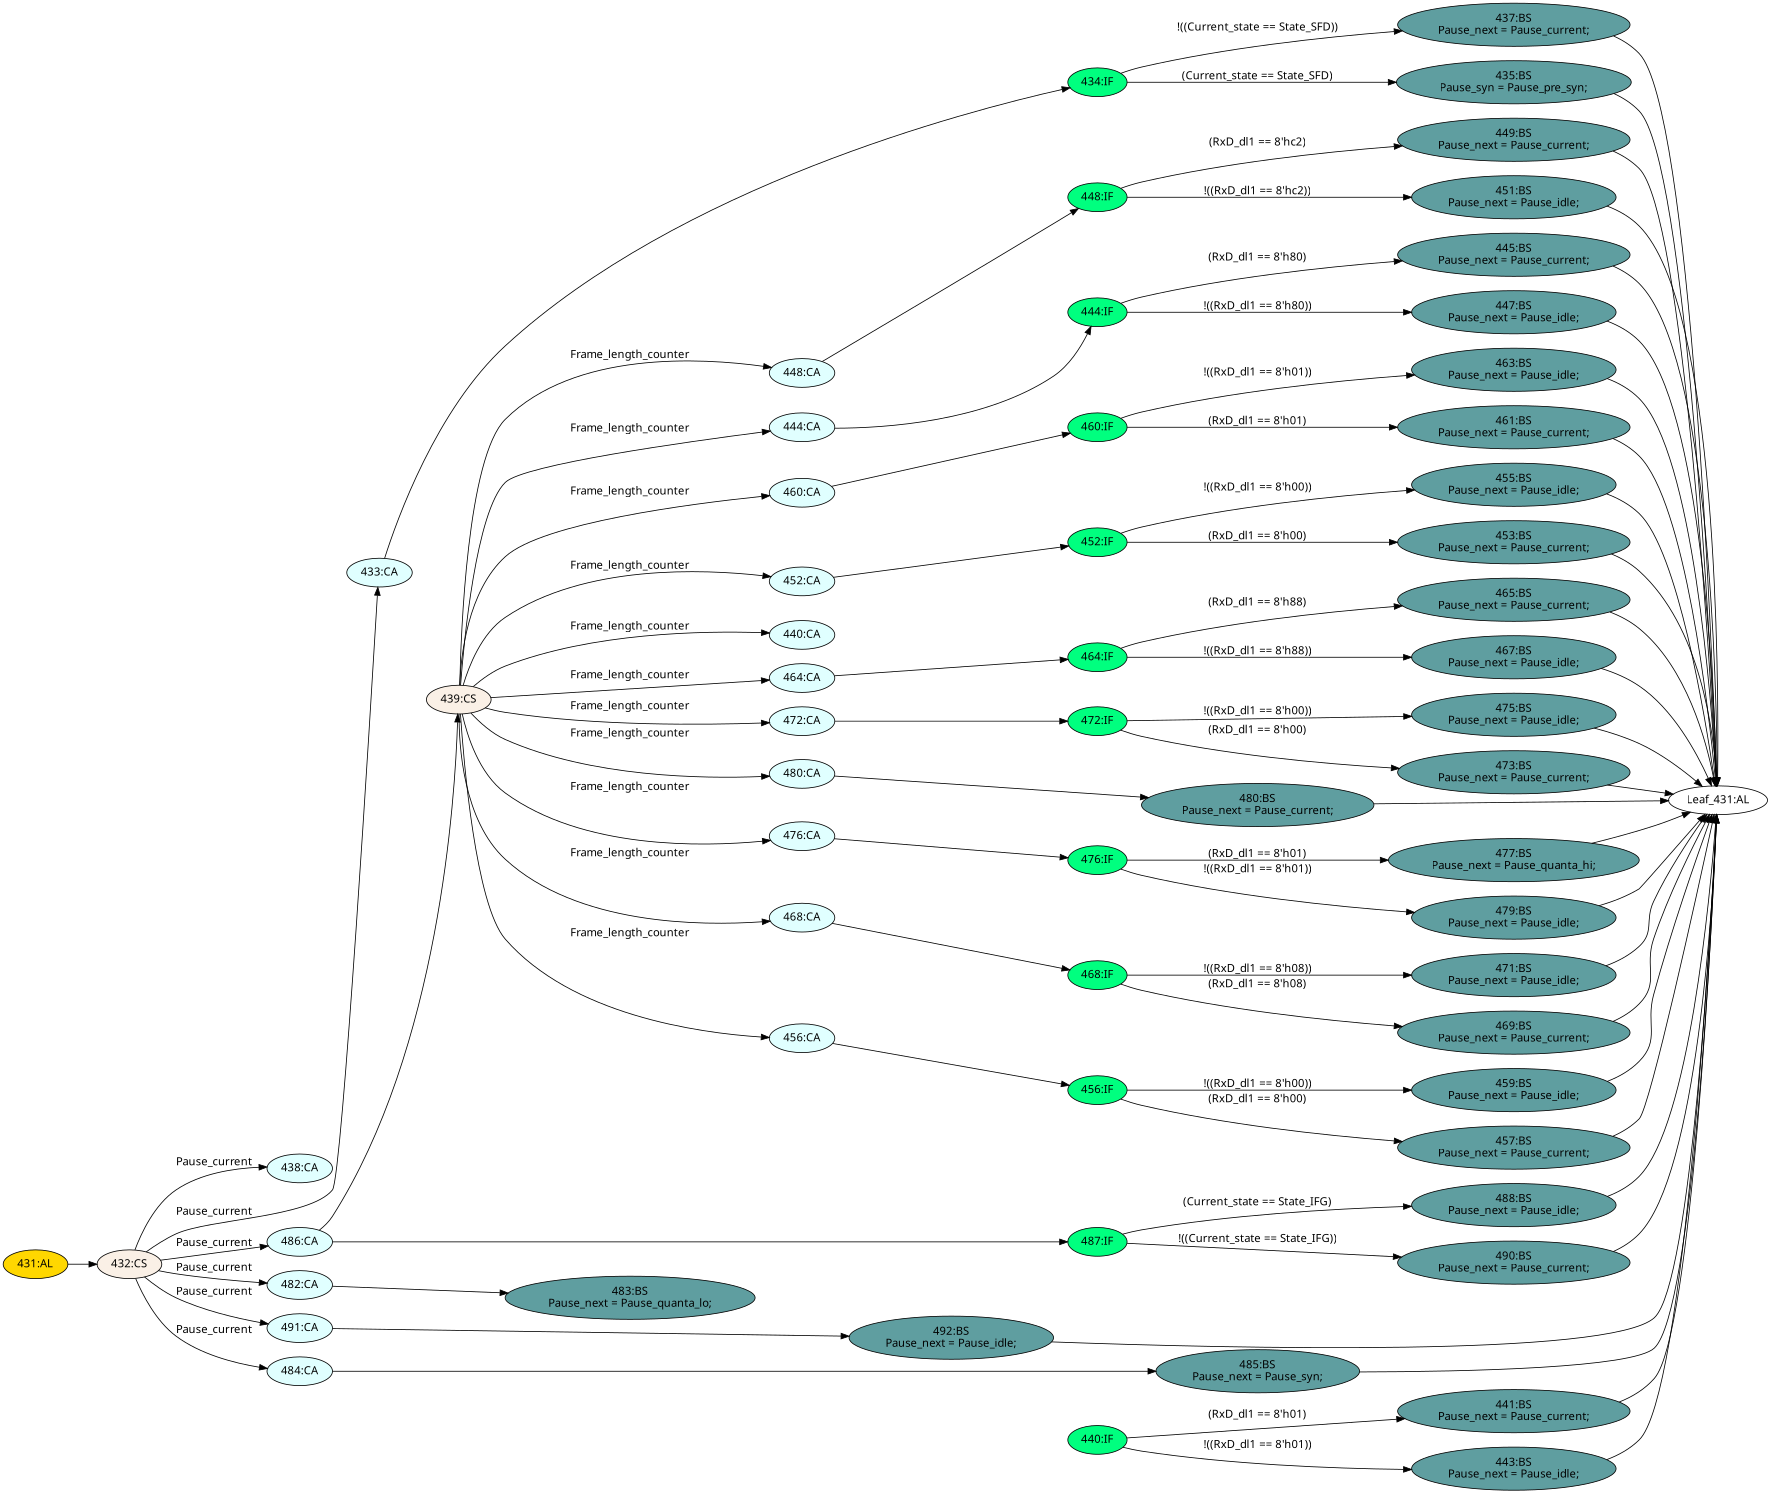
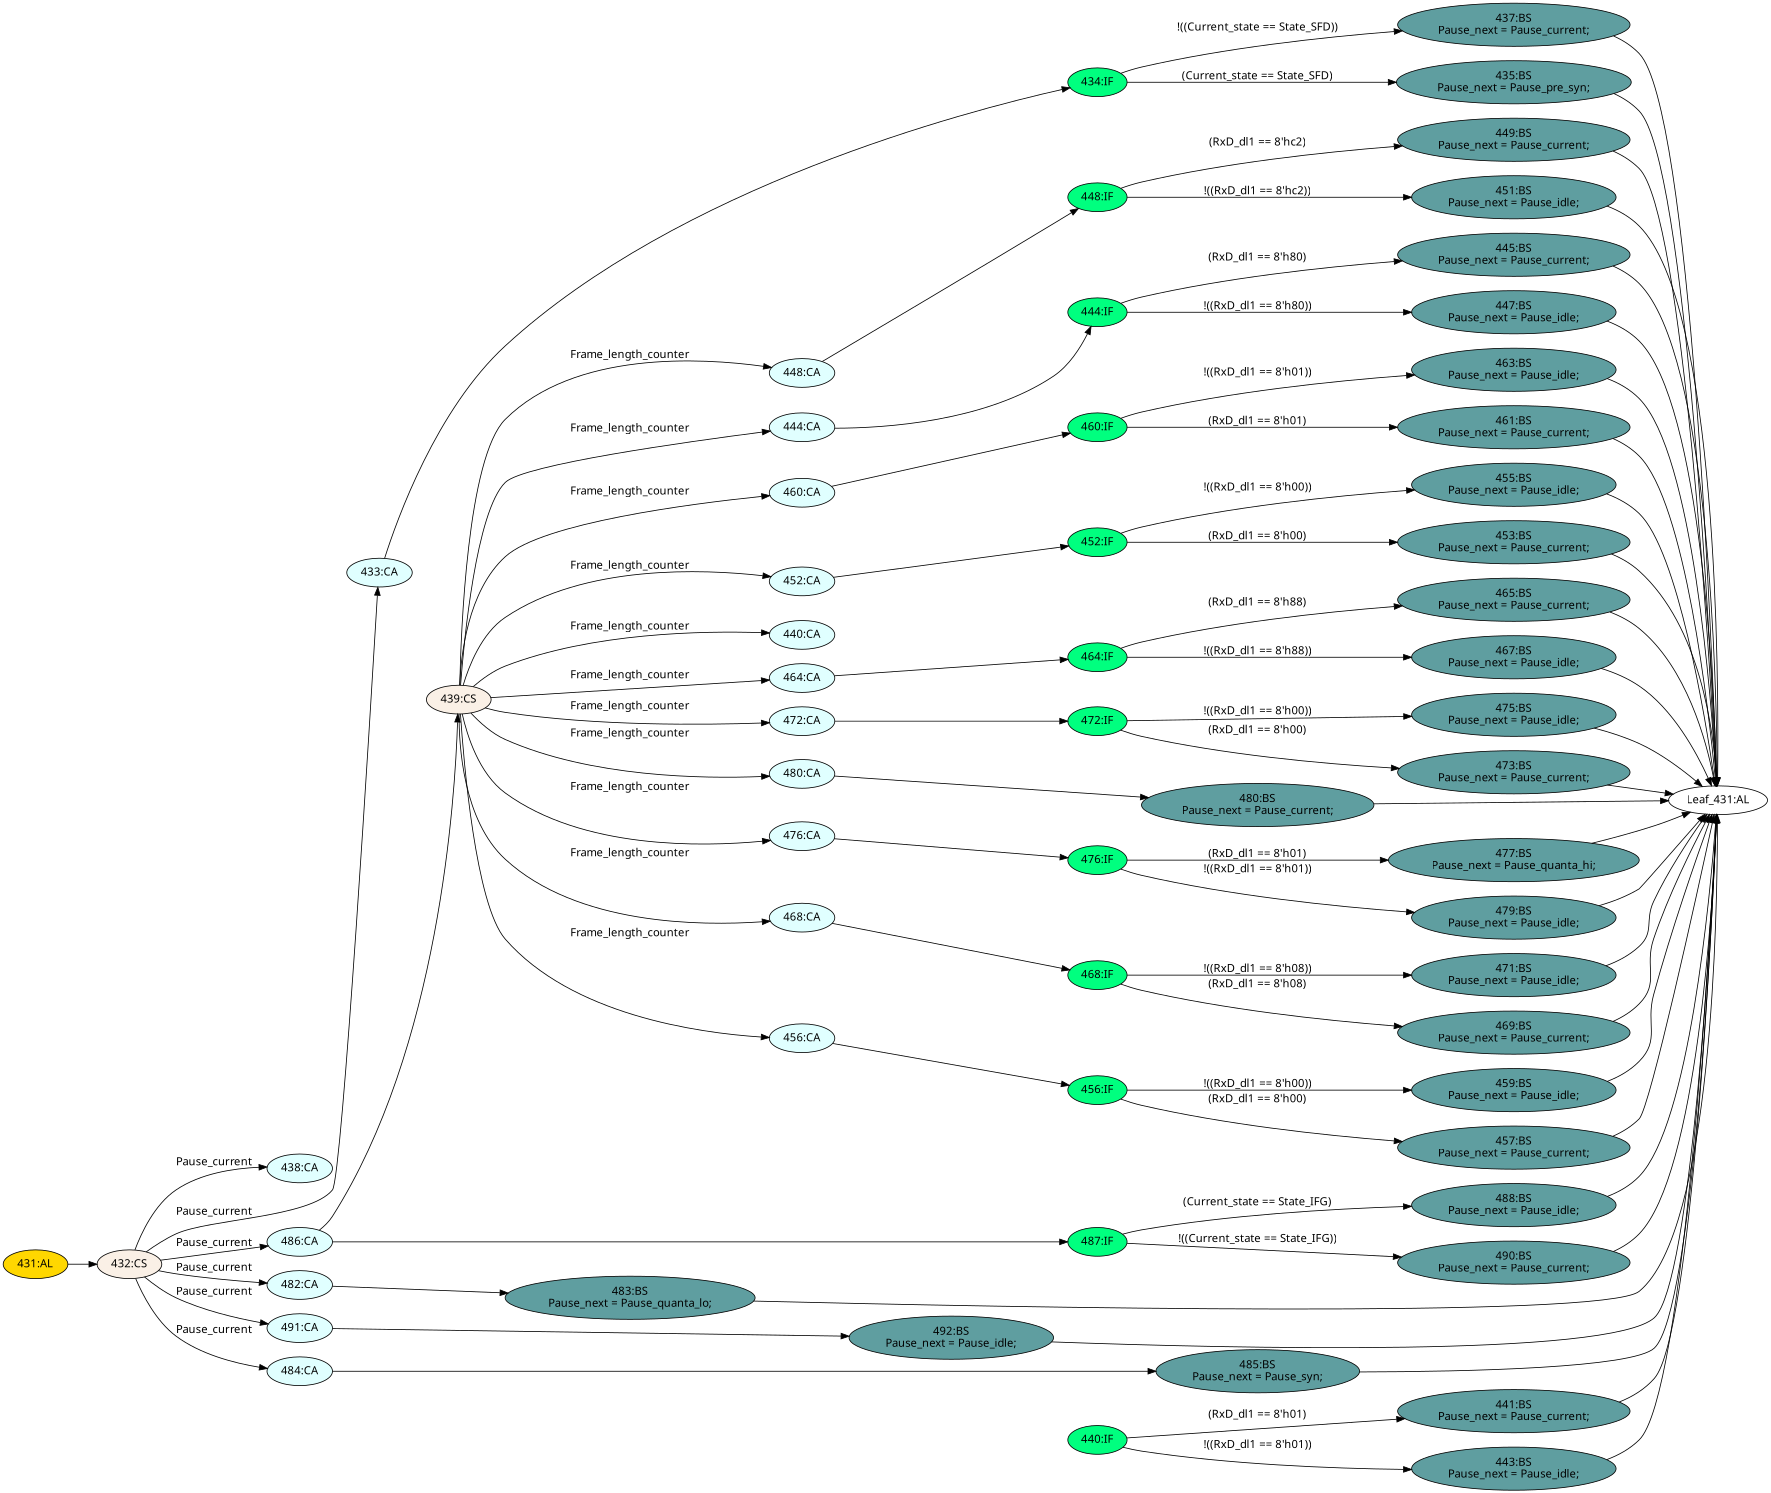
node "435:BS Pause_syn = Pause_pre_syn;": label "435:BS Pause_syn = Pause_pre_syn;" -> "435:BS Pause_next = Pause_pre_syn;"
edge "483:BS Pause_next = Pause_quanta_lo;" -> "Leaf_431:AL": added
